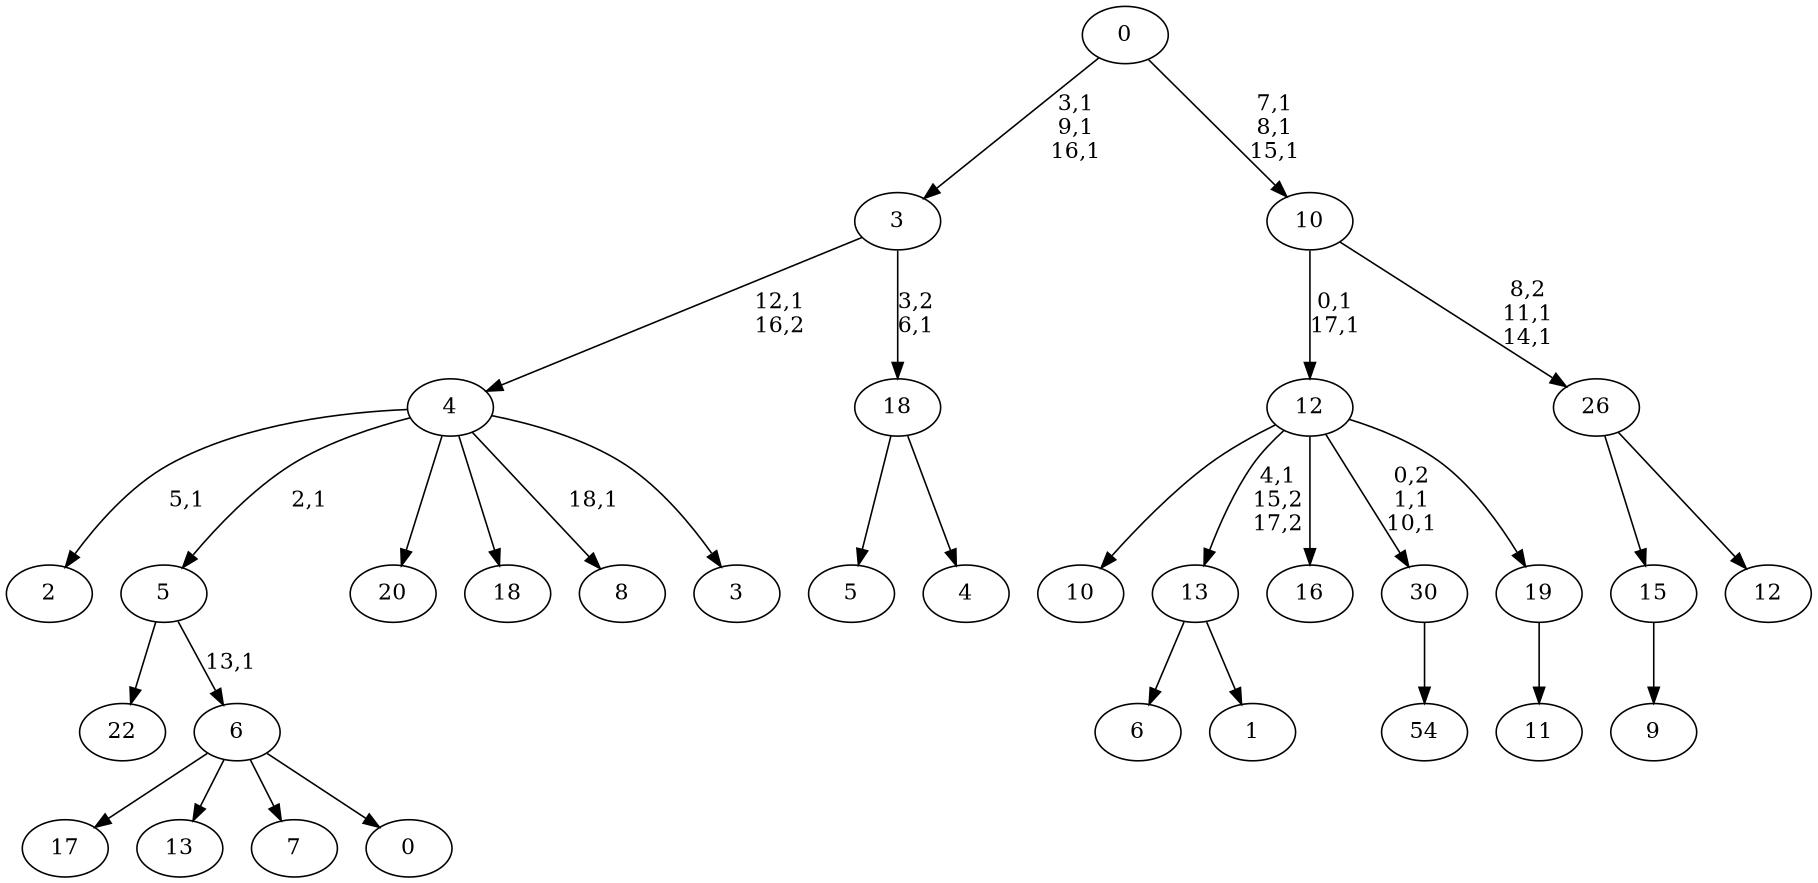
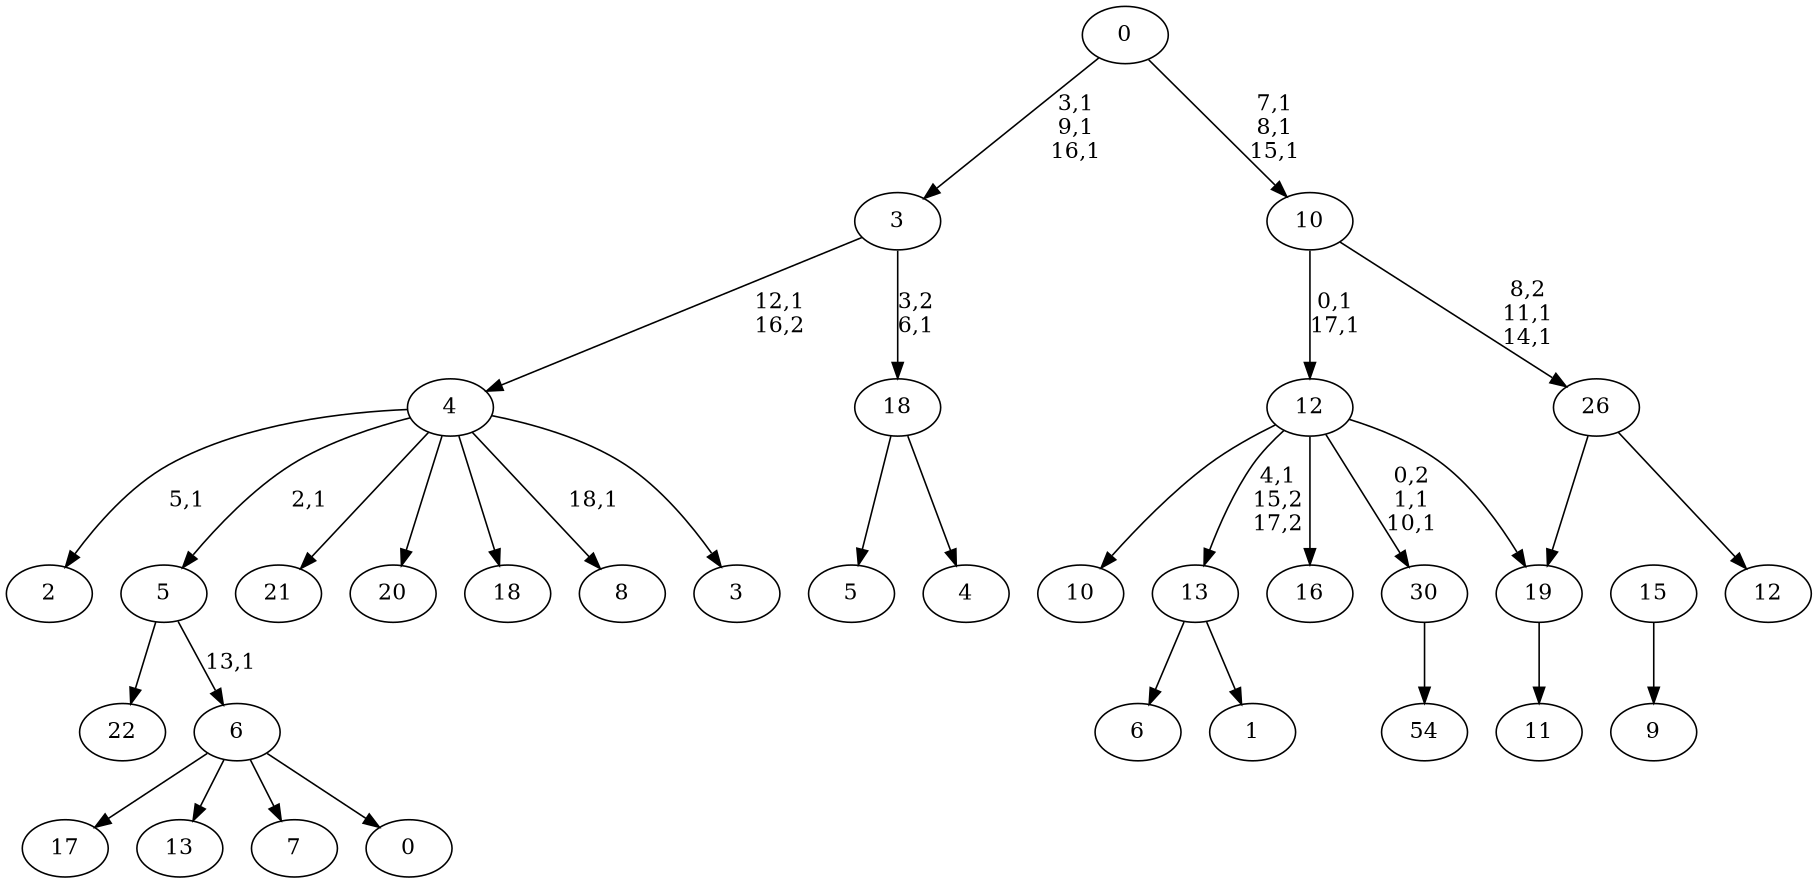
edge "26" -> "15": now "26" -> "19"
node "21": added
